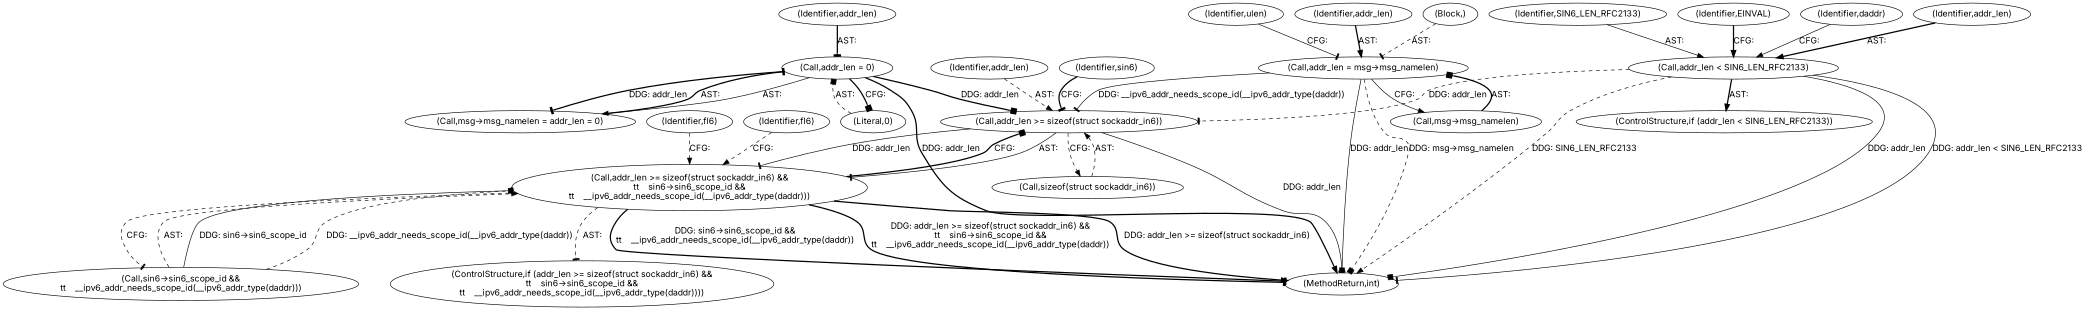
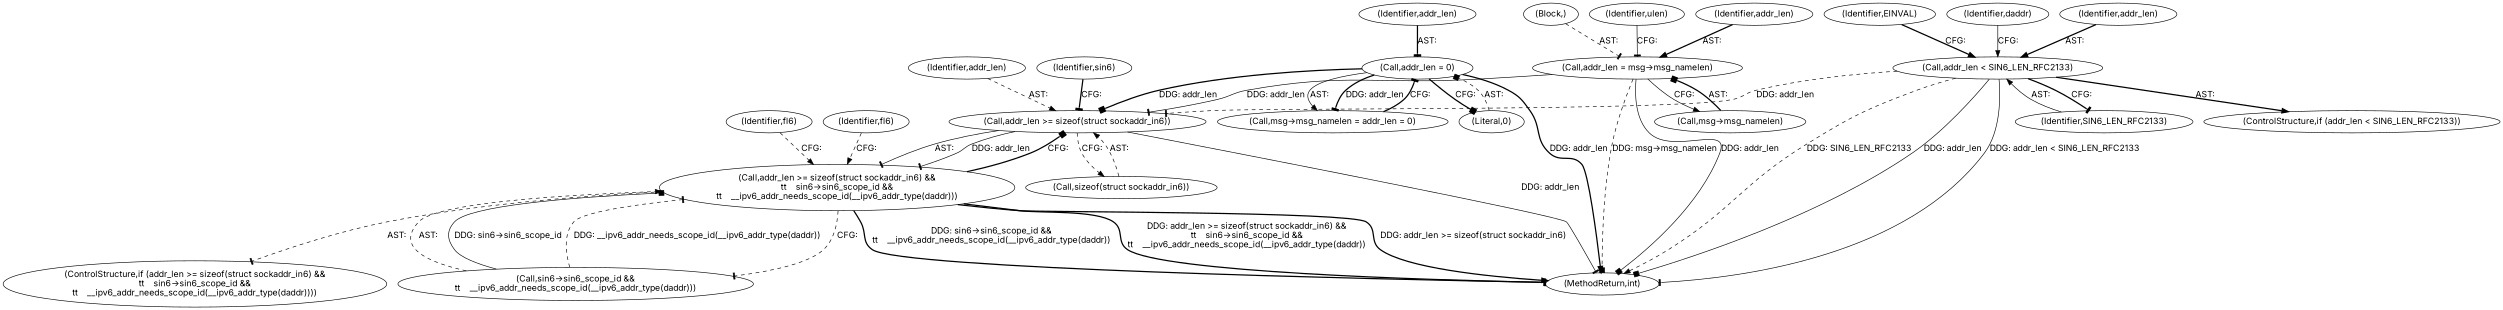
edge "(Call,addr_len < SIN6_LEN_RFC2133)" -> "(Identifier,SIN6_LEN_RFC2133)": added, label "CFG:"
edge "(Call,msg->msg_namelen = addr_len = 0)" -> "(Call,addr_len = 0)": label "AST: " -> "CFG: "
edge "(Call,addr_len = msg->msg_namelen)" -> "(Call,addr_len >= sizeof(struct sockaddr_in6))": label "DDG: __ipv6_addr_needs_scope_id(__ipv6_addr_type(daddr))" -> "DDG: addr_len"
